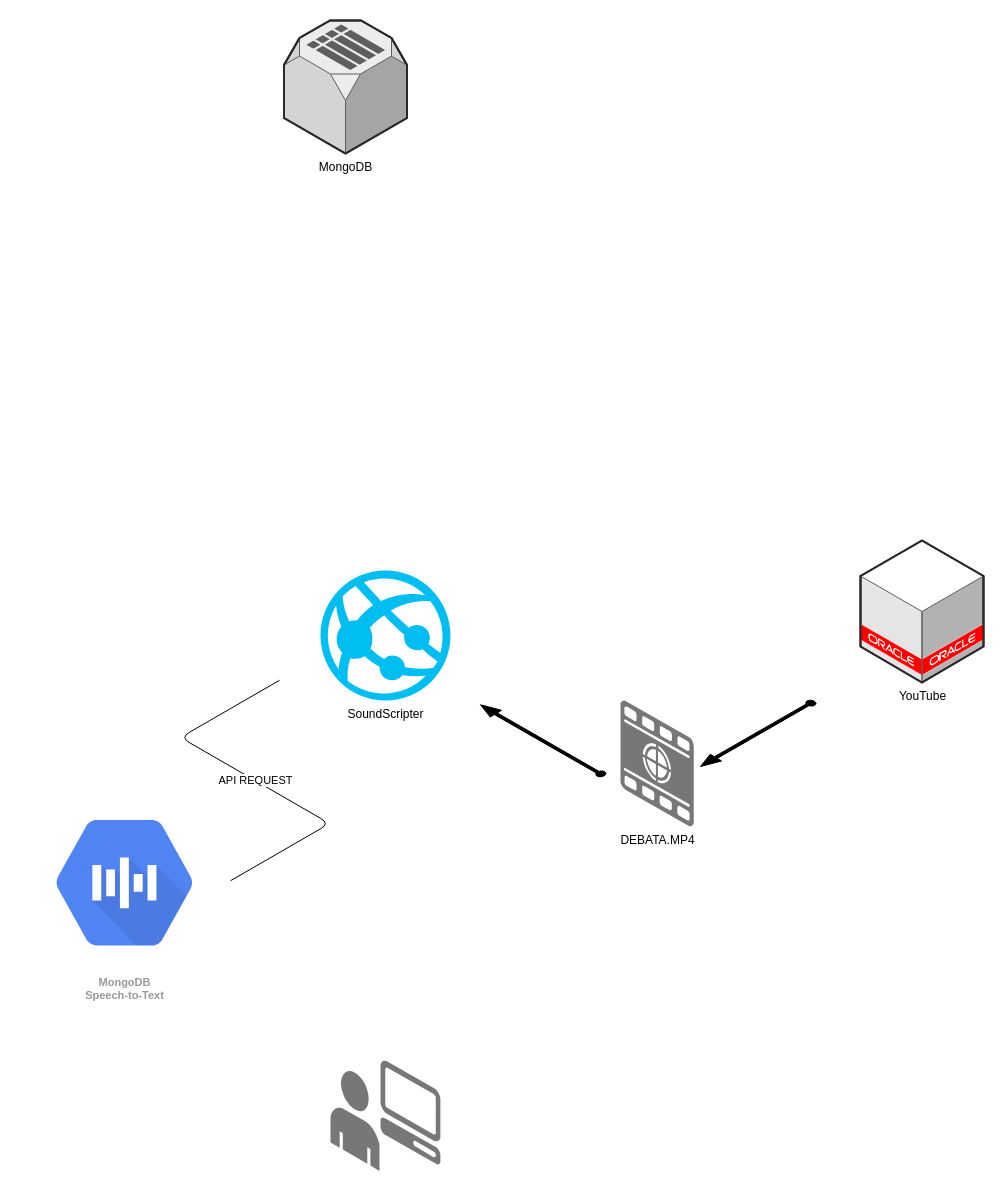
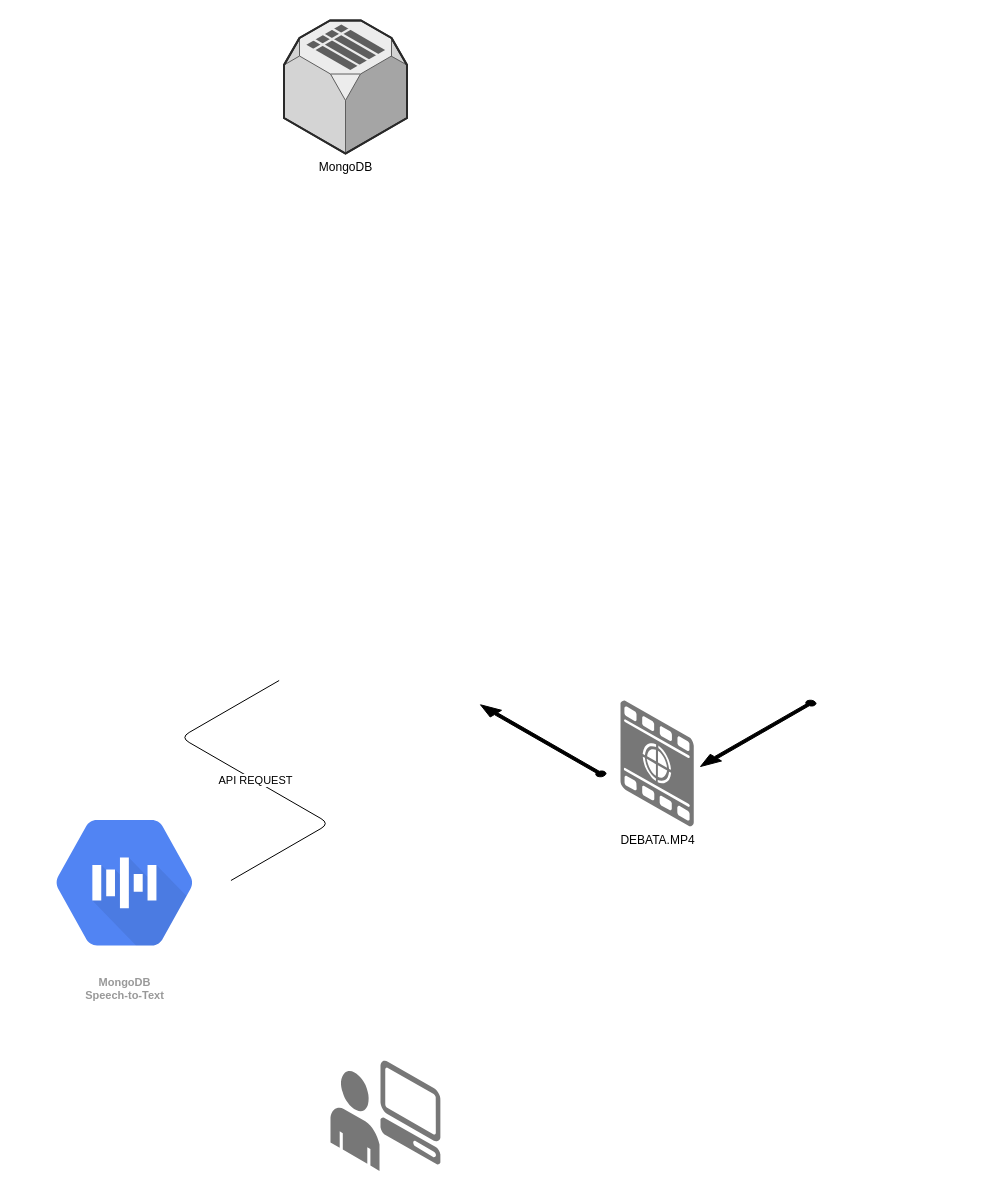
node "YouTube": removed
node "SoundScripter": removed
